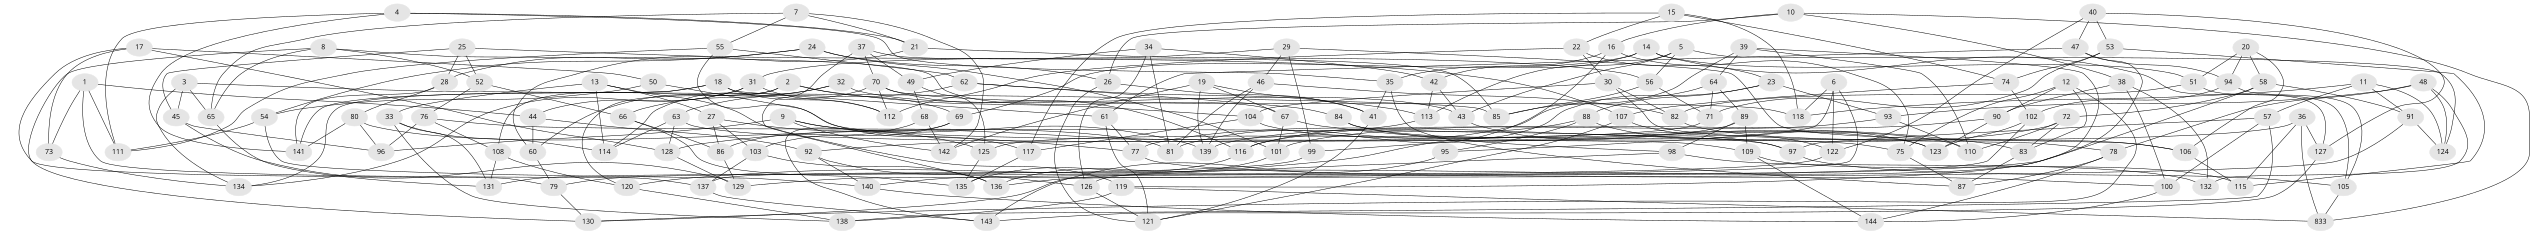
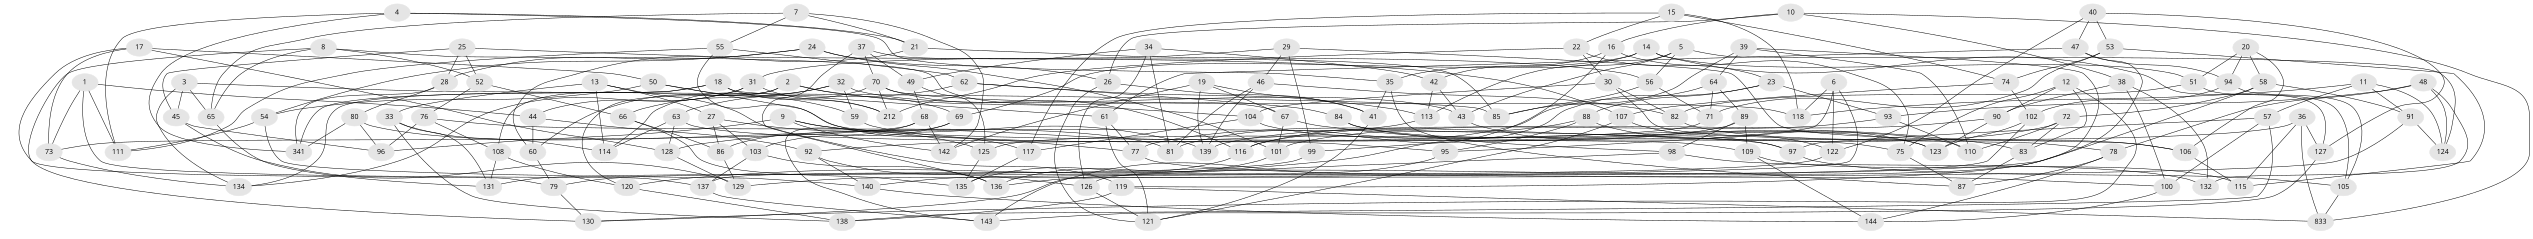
node "59": added
node "112": label "112" -> "212"
edge "68" -- "73": added
node "141": label "141" -> "341"
